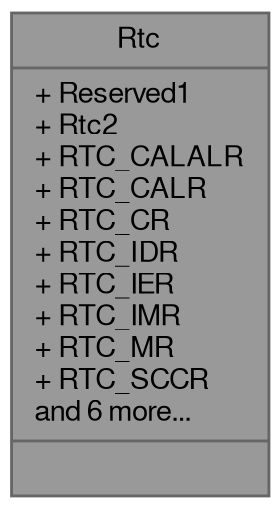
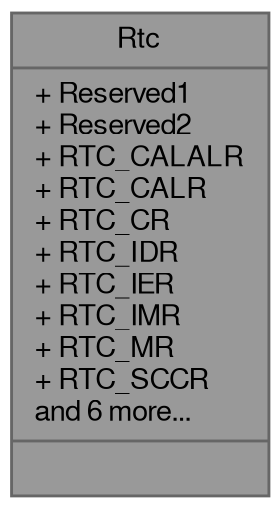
node "Rtc": text "+ Rtc2" -> "+ Reserved2"
